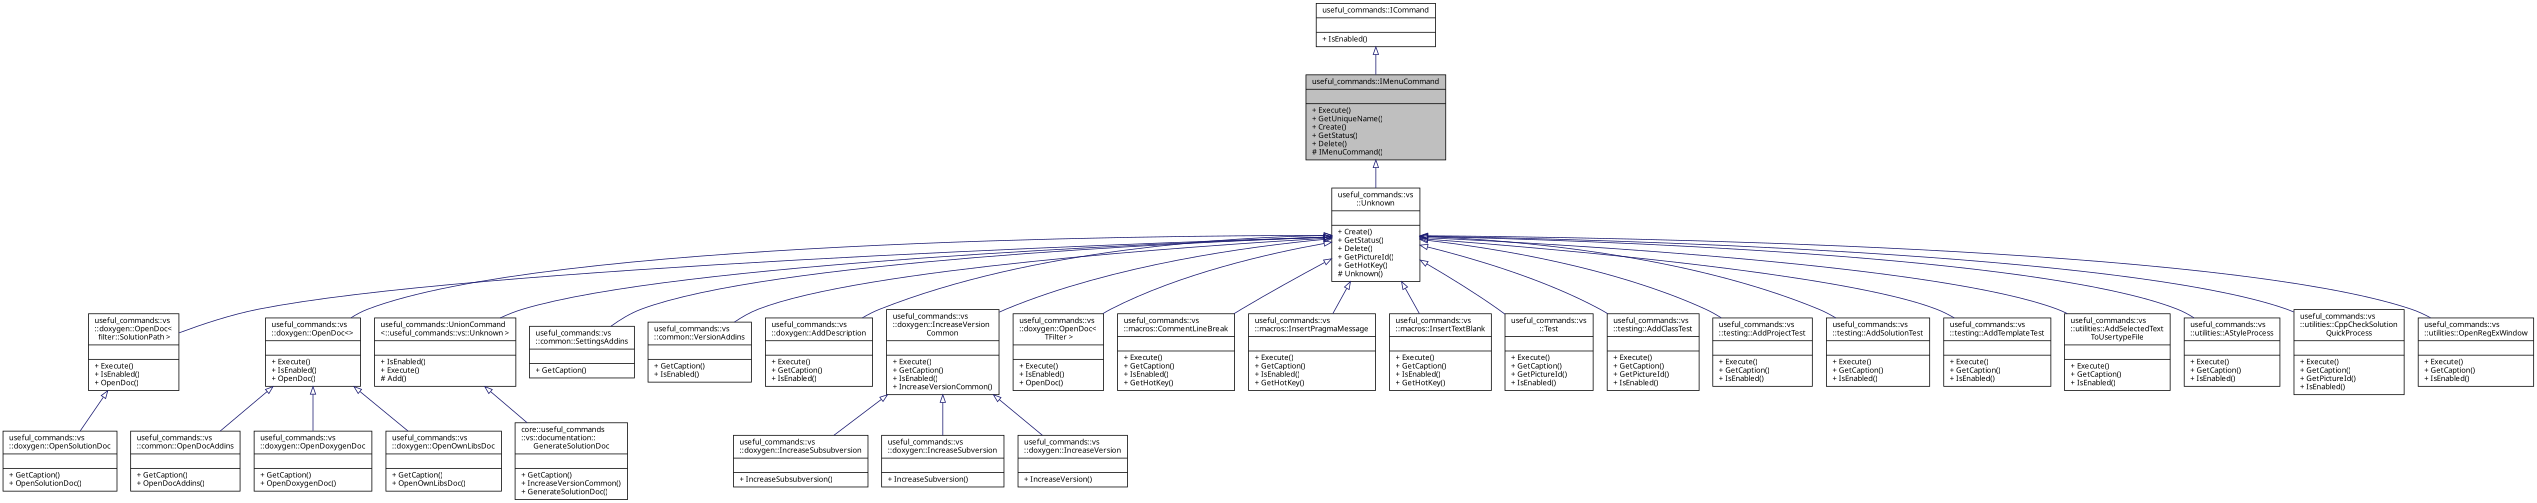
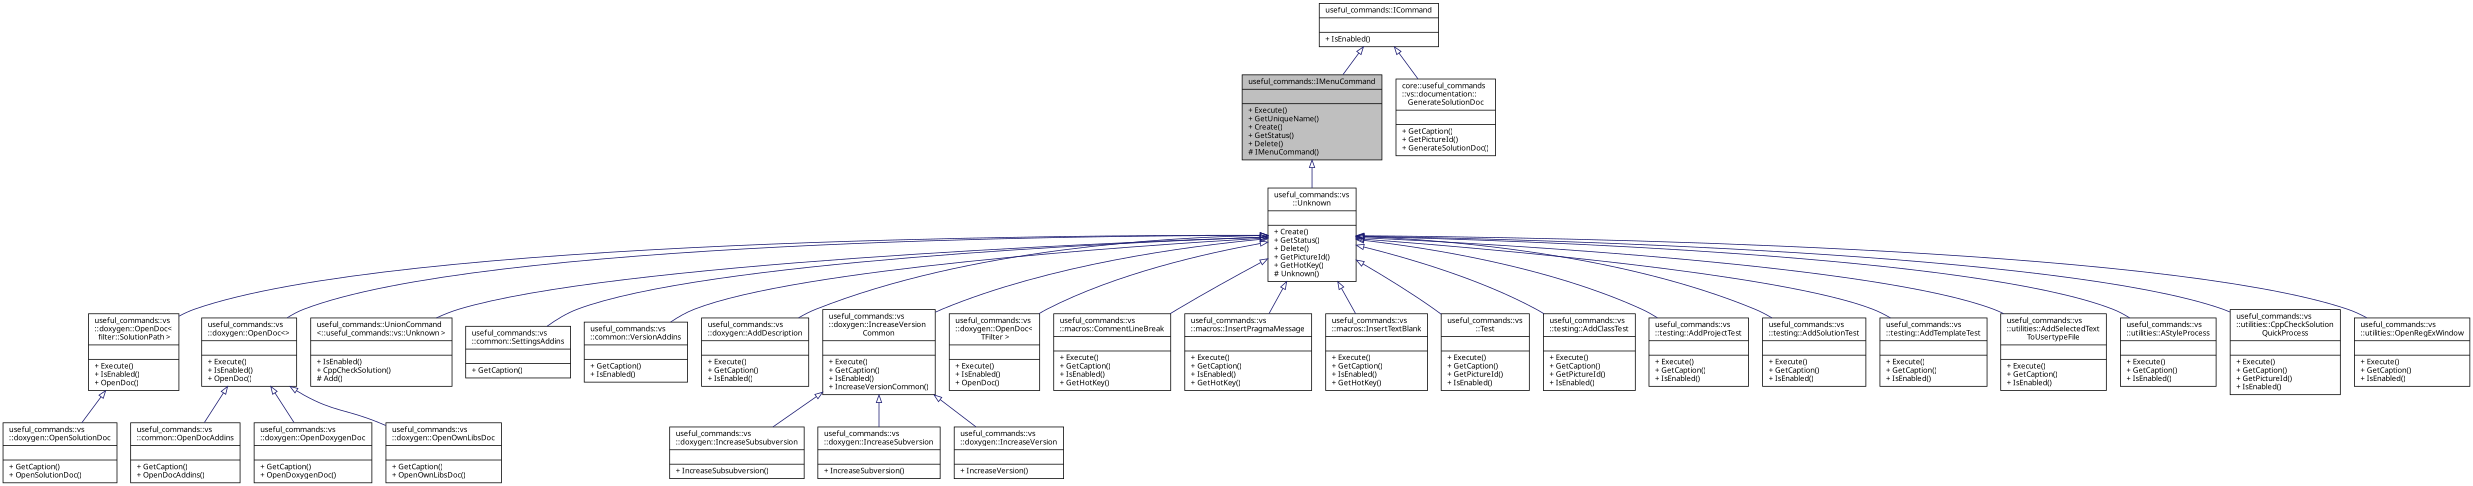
node "useful_commands::UnionCommand": text "+ Execute()" -> "+ CppCheckSolution()"
edge "core::useful_commands" -> "useful_commands::UnionCommand": now "core::useful_commands" -> "useful_commands::ICommand"
node "core::useful_commands": text "+ IncreaseVersionCommon()" -> "+ GetPictureId()"
